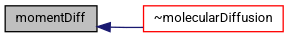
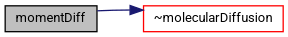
edge "~molecularDiffusion" -> "momentDiff": reversed
